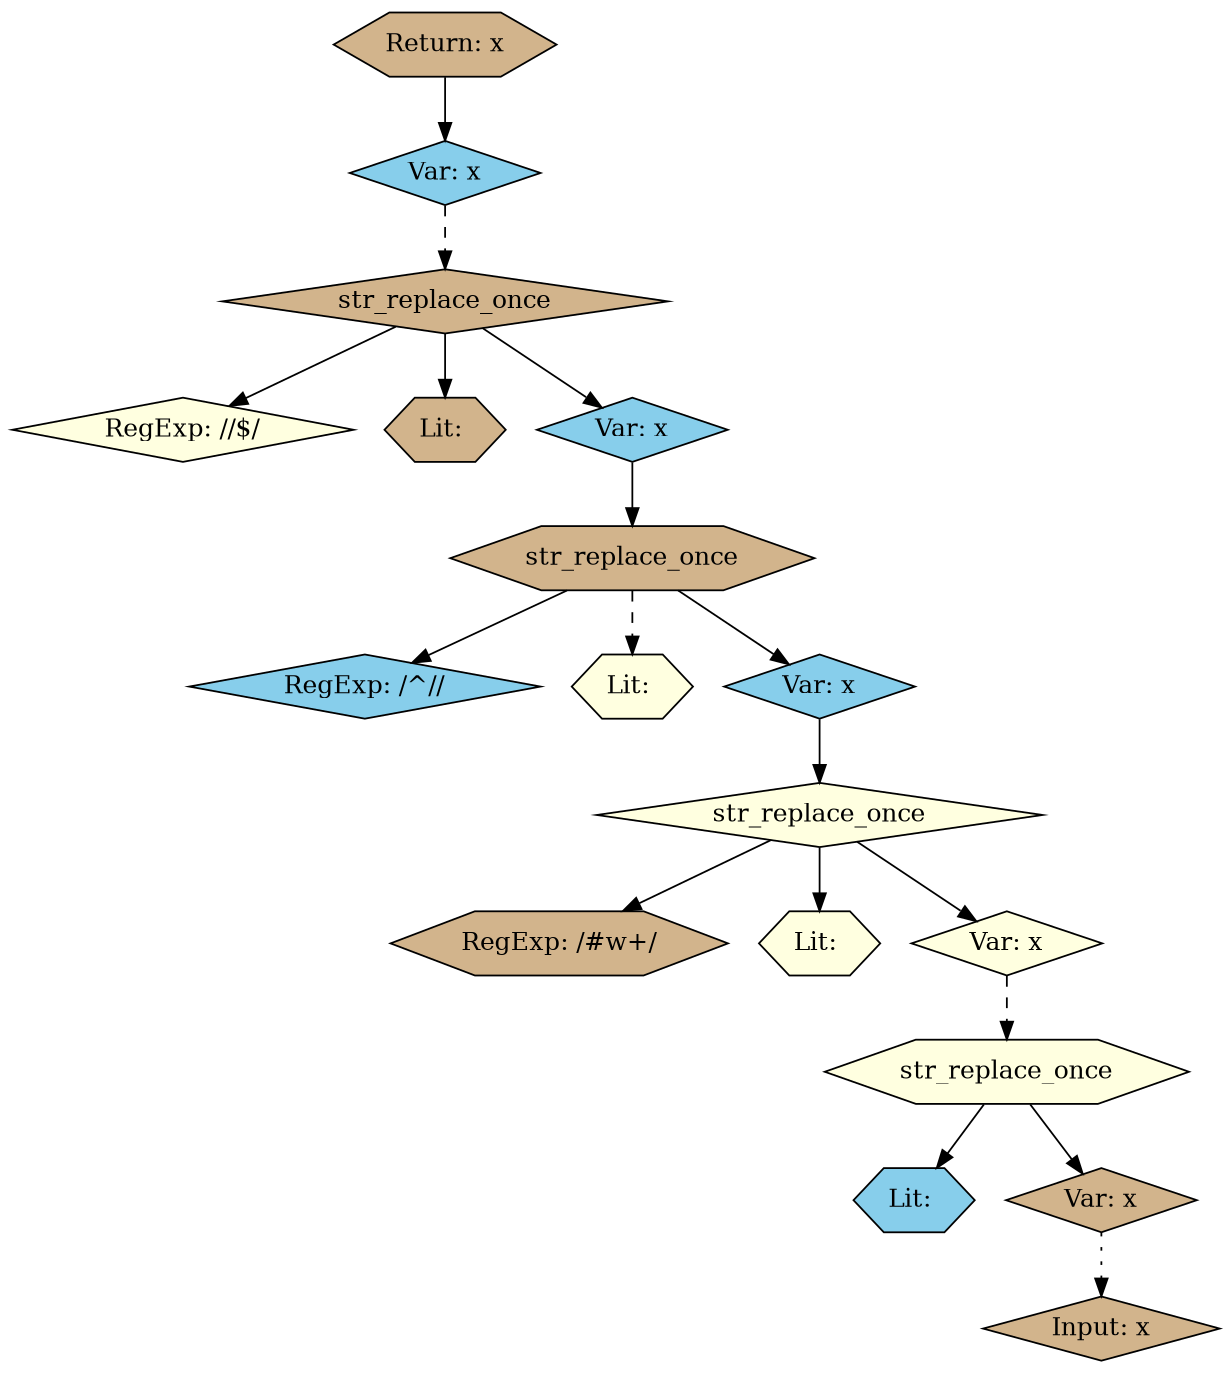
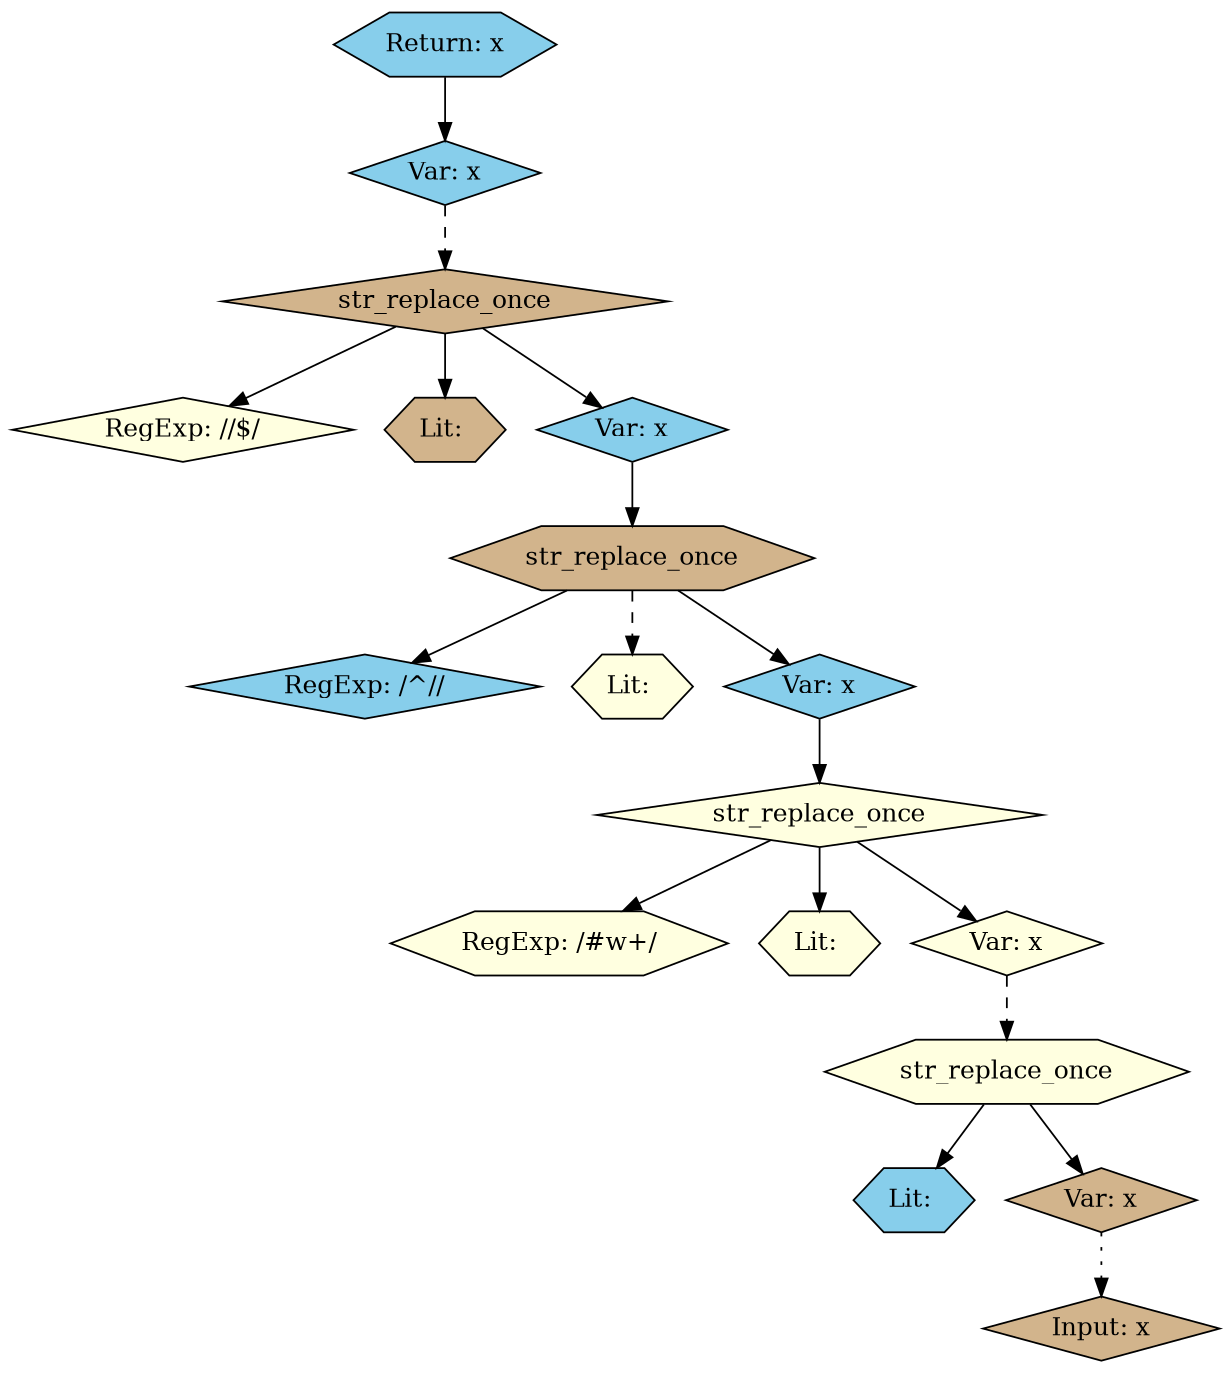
node "Return: x": fillcolor tan -> skyblue
node "RegExp: /#w+/": fillcolor tan -> lightyellow
